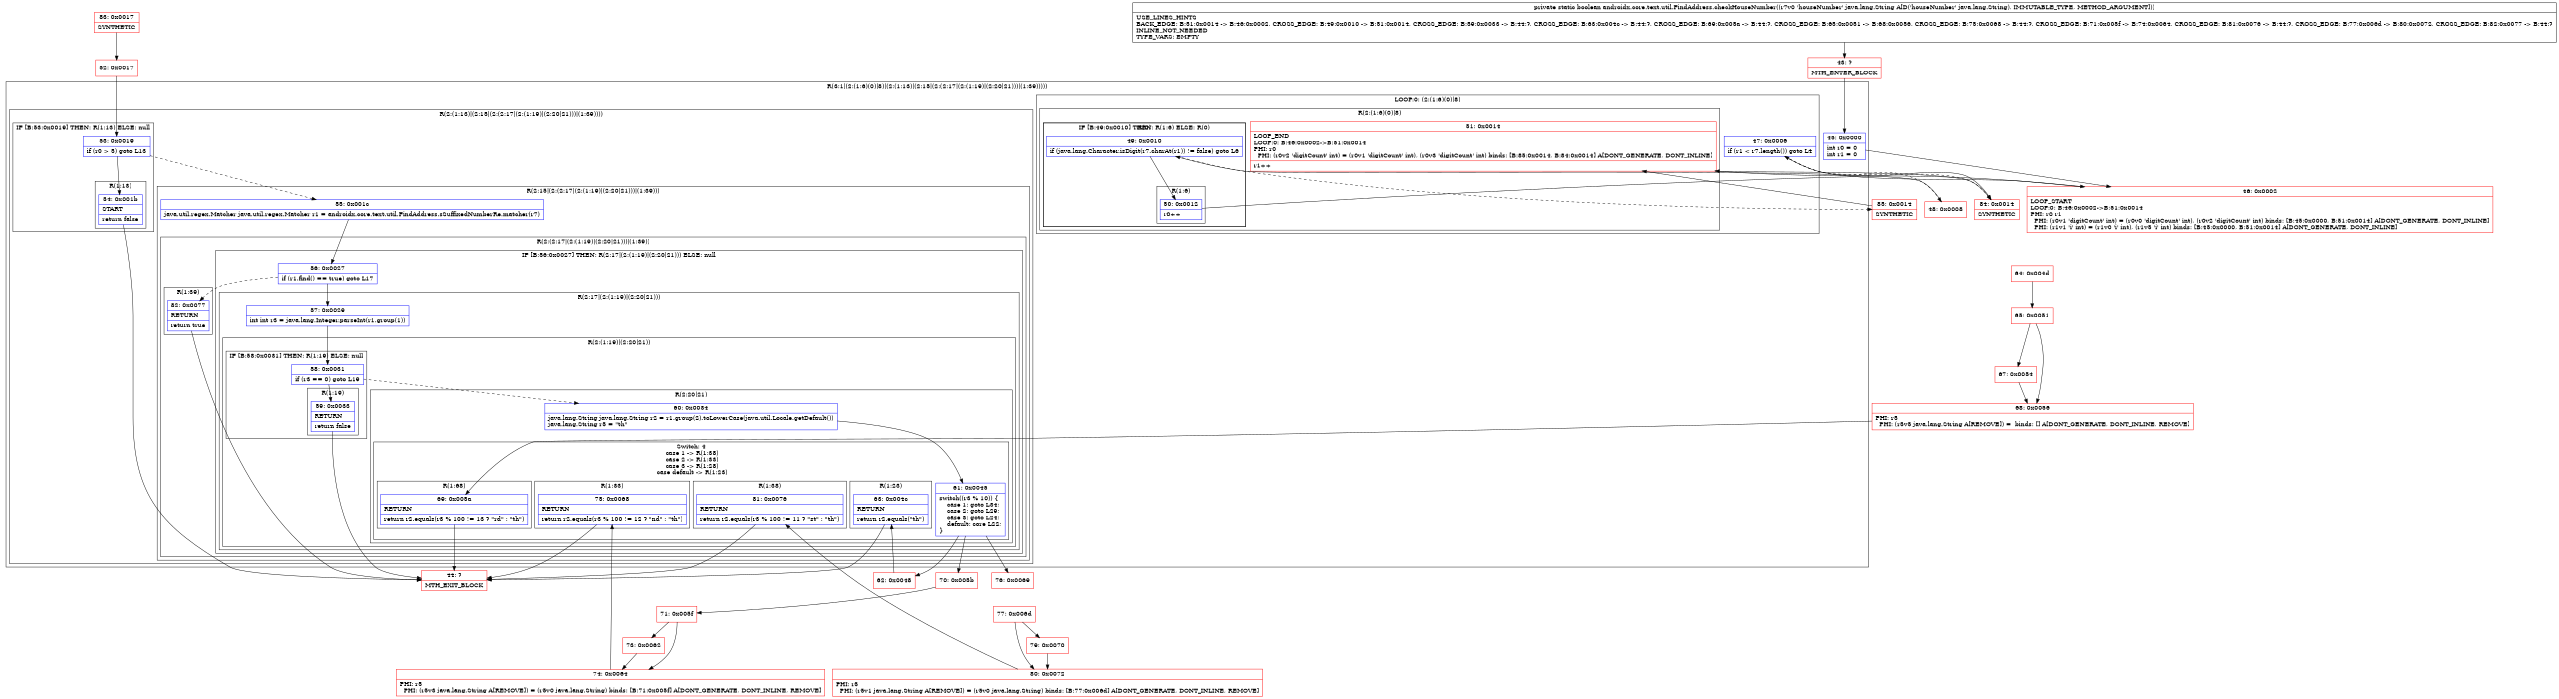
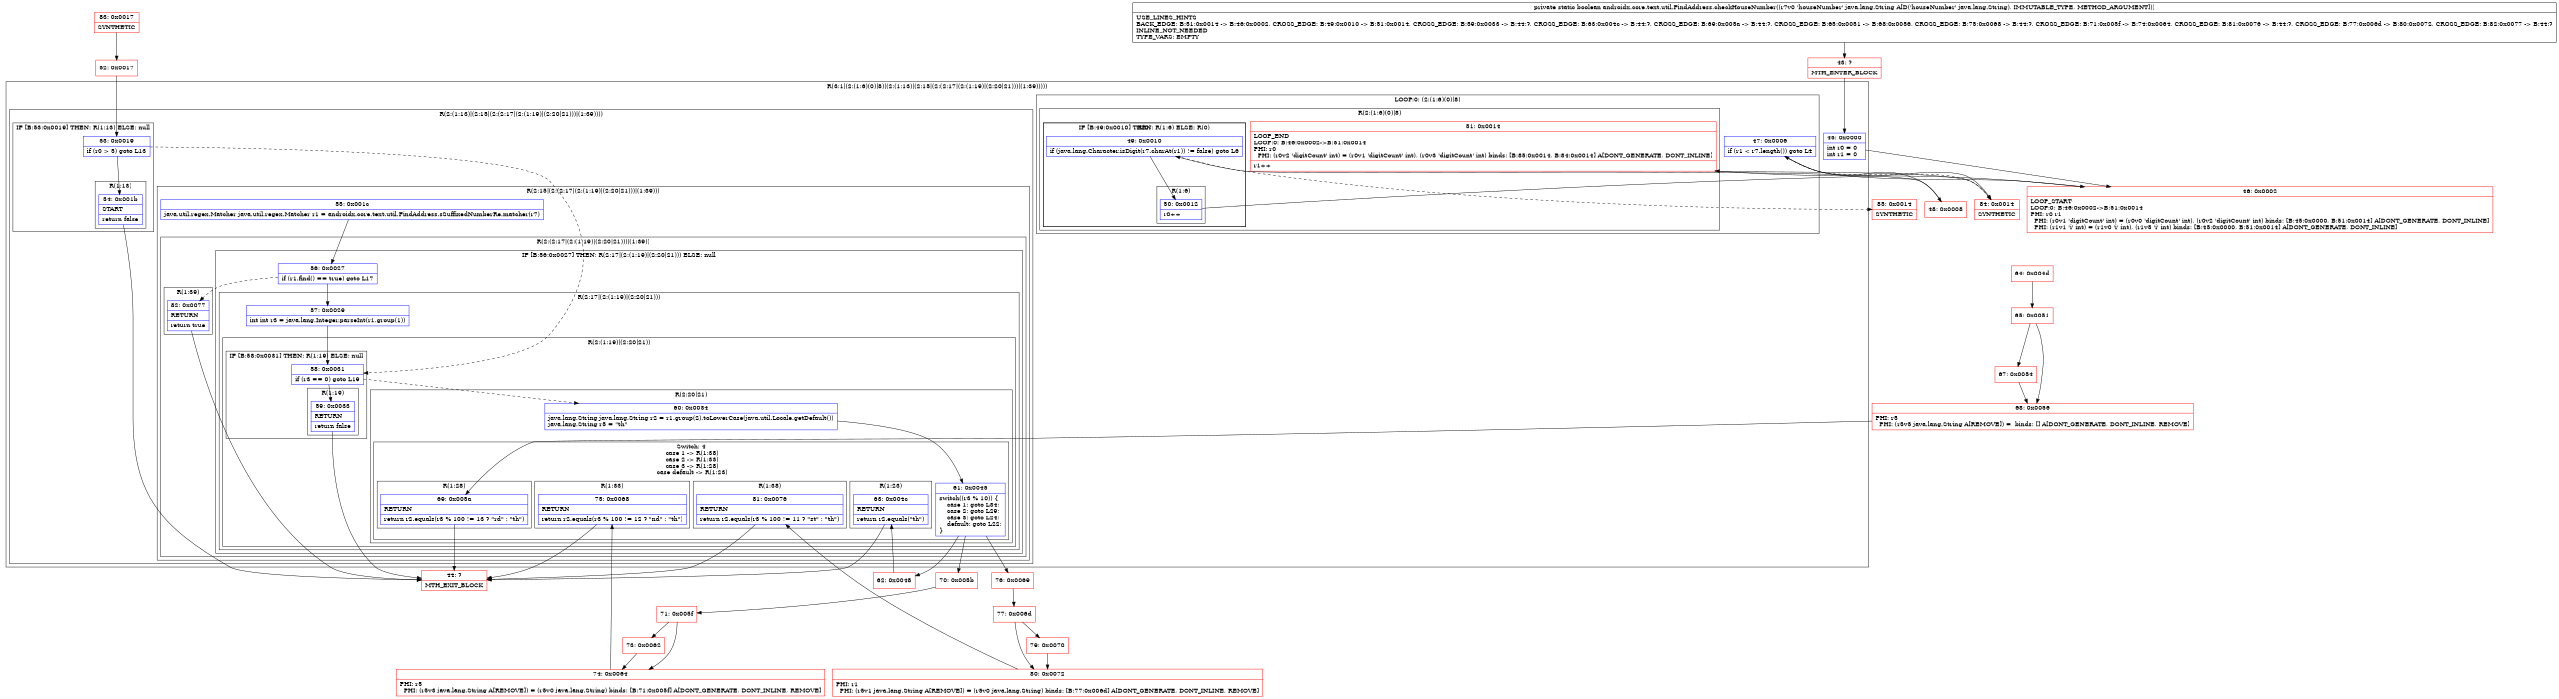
edge "47: 0x0006" -> "48: 0x0008": style dashed -> solid
edge "53: 0x0019" -> "55: 0x001c": now "53: 0x0019" -> "58: 0x0031"
edge "85: 0x0014" -> "51: 0x0014": removed
cluster "R(1:68)": label "R(1:68)" -> "R(1:28)"
node "61: 0x0045": text "default: core L22;" -> "default: goto L22;"
edge "76: 0x0069" -> "77: 0x006d": added
node "80: 0x0072": text "PHI: r5" -> "PHI: r1"
